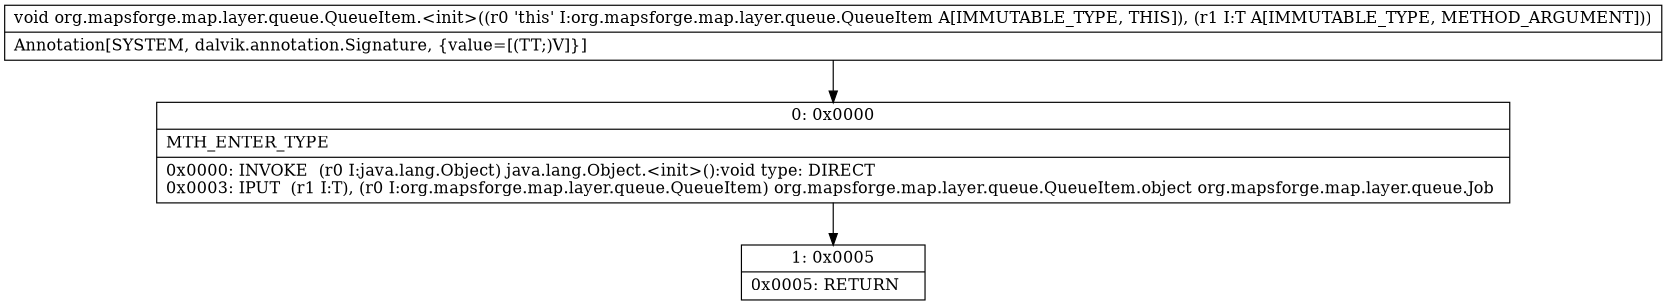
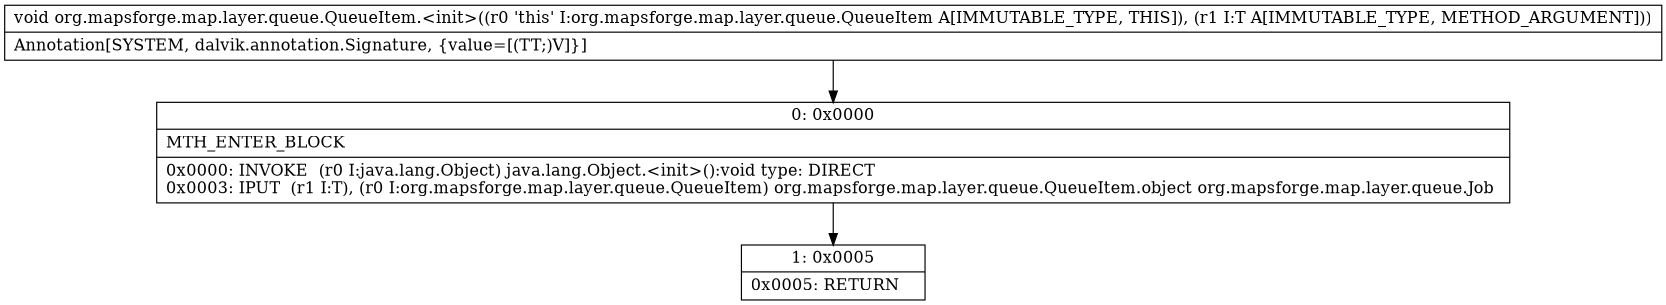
node "0: 0x0000": text "MTH_ENTER_TYPE" -> "MTH_ENTER_BLOCK"
